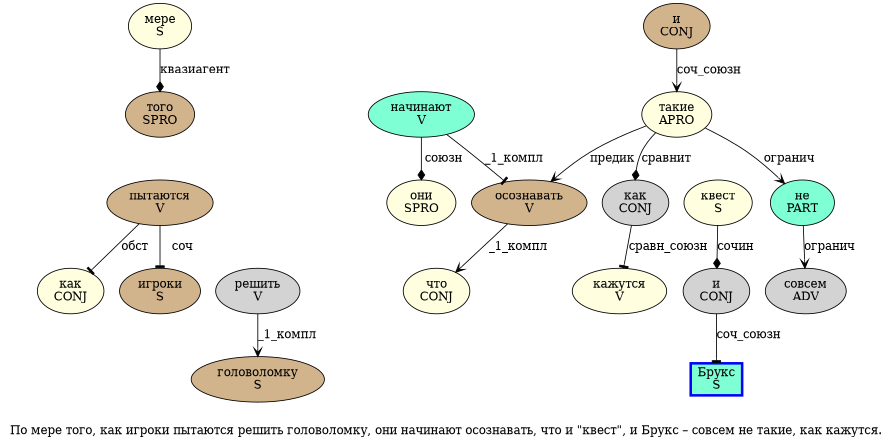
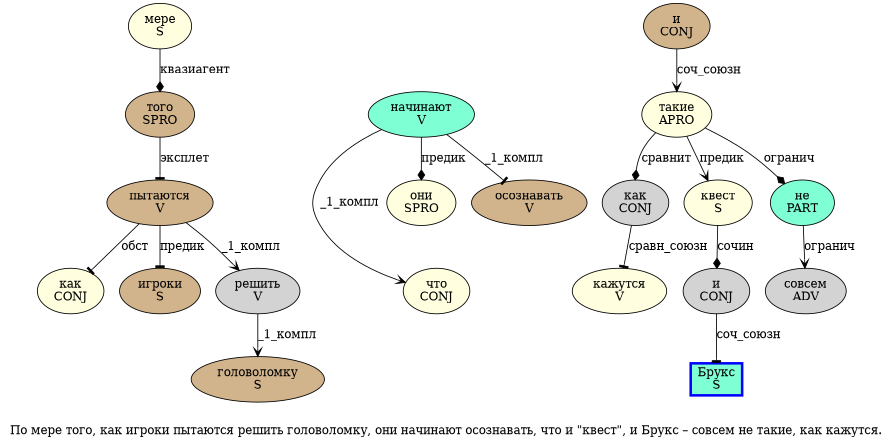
edge "такие APRO" -> "осознавать V": now "такие APRO" -> "квест S"
edge "такие APRO" -> "не PART": arrowhead vee -> diamond
edge "того SPRO" -> "пытаются V": added, label "эксплет"
edge "начинают V" -> "они SPRO": label "союзн" -> "предик"
edge "пытаются V" -> "решить V": added, label "_1_компл"
edge "осознавать V" -> "что CONJ": now "начинают V" -> "что CONJ"
edge "пытаются V" -> "игроки S": label "соч" -> "предик"
